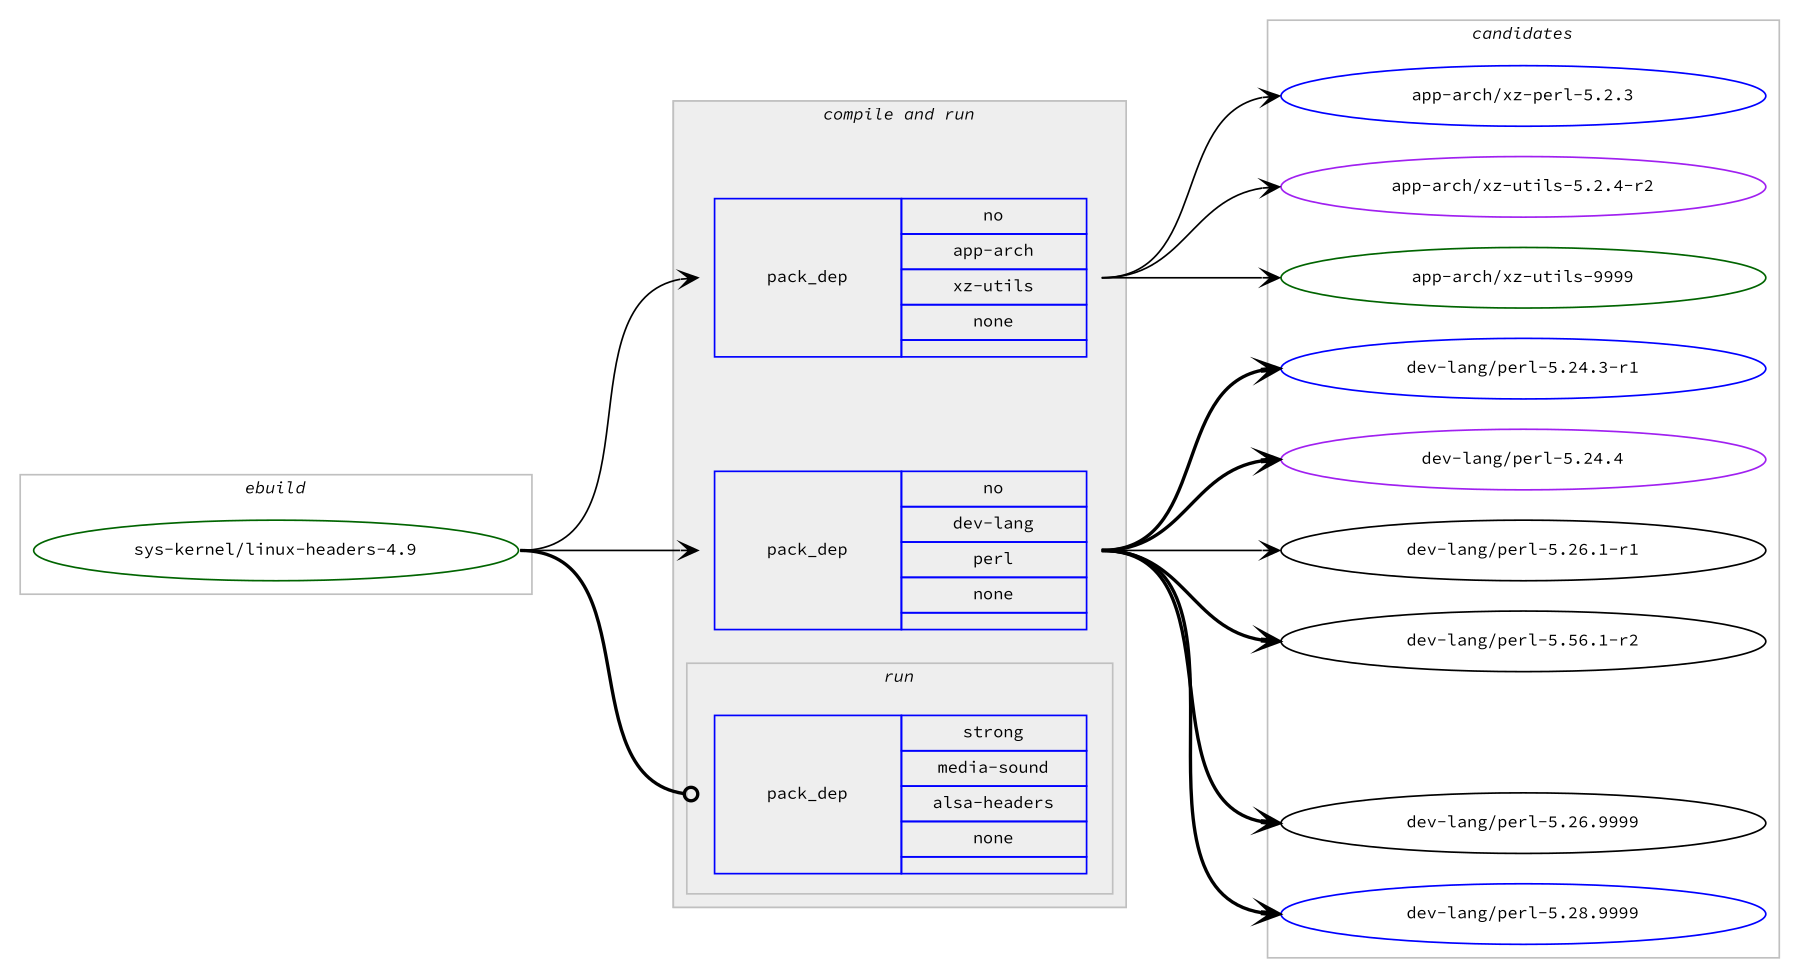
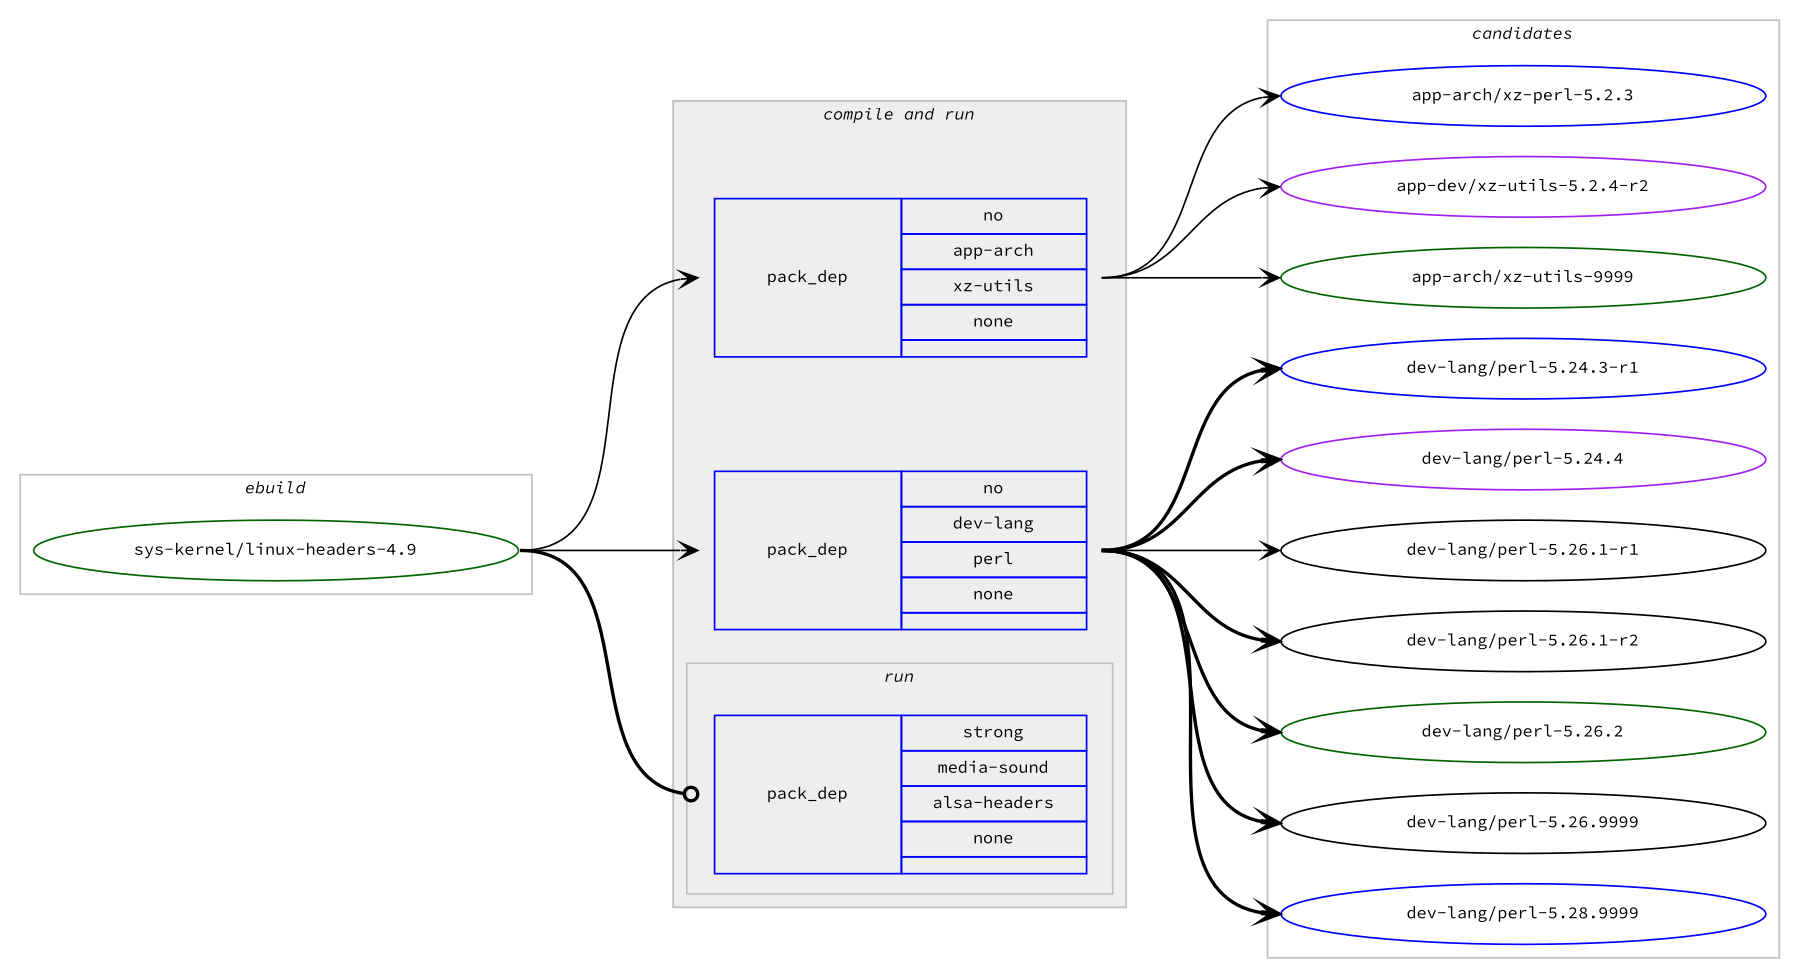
node "app-arch/xz-utils-5.2.4-r2": label "app-arch/xz-utils-5.2.4-r2" -> "app-dev/xz-utils-5.2.4-r2"
node "dev-lang/perl-5.56.1-r2": label "dev-lang/perl-5.56.1-r2" -> "dev-lang/perl-5.26.1-r2"
node "dev-lang/perl-5.26.2": added
